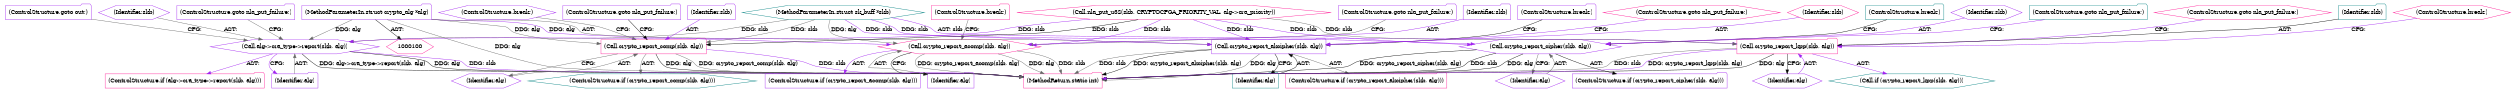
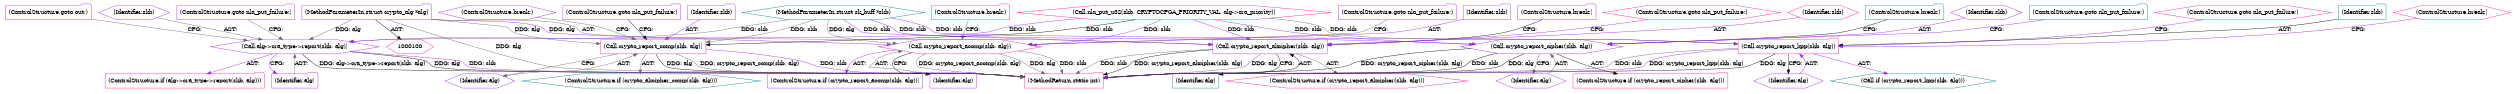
edge "(MethodParameterIn,struct sk_buff *skb)" -> "(Call,crypto_report_kpp(skb, alg))": label "AST: skb" -> "DDG: skb"
node "(ControlStructure,if (crypto_report_comp(skb, alg)))": label "(ControlStructure,if (crypto_report_comp(skb, alg)))" -> "(ControlStructure,if (crypto_akcipher_comp(skb, alg)))"
node "(ControlStructure,if (crypto_report_akcipher(skb, alg)))": shape folder -> hexagon
node "(ControlStructure,if (crypto_report_cipher(skb, alg)))": color purple -> deeppink
